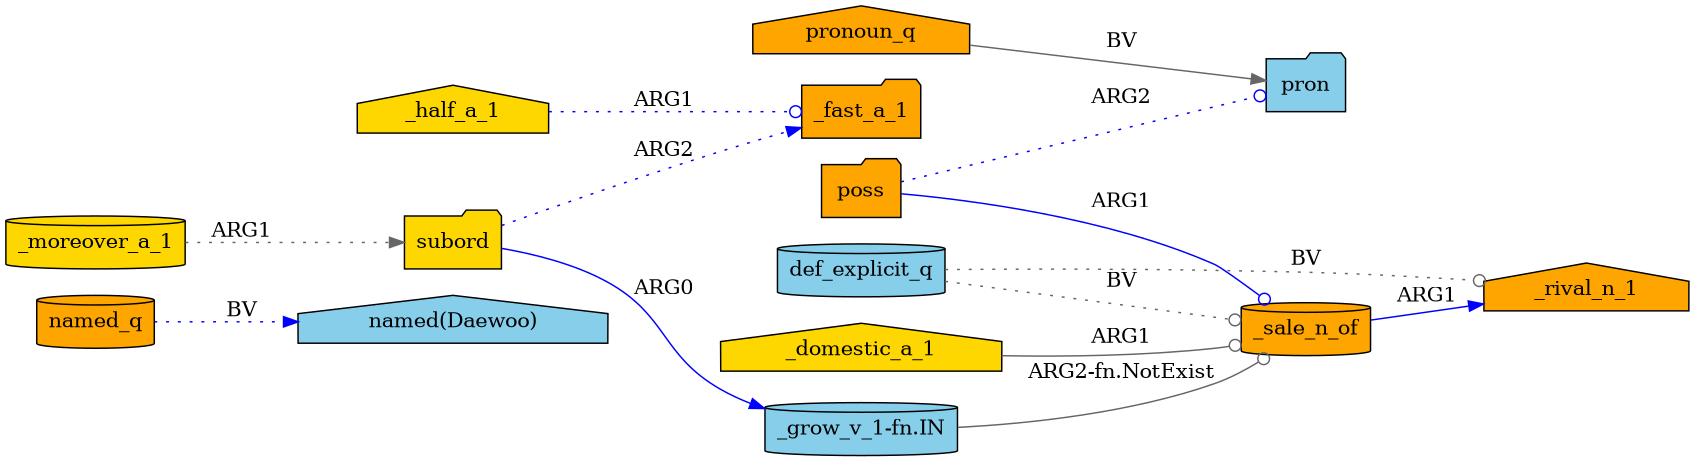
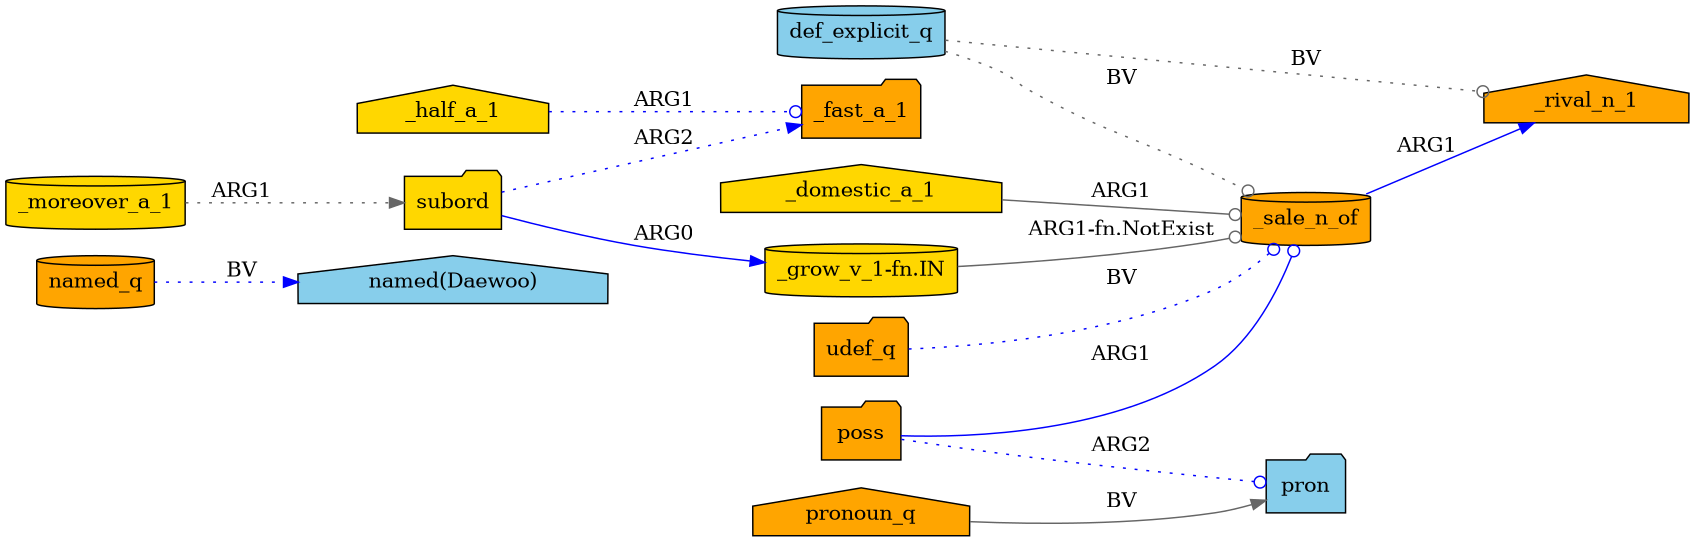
node "udef_q": added
edge "_grow_v_1-fn.IN" -> "_sale_n_of": label "ARG2-fn.NotExist" -> "ARG1-fn.NotExist"
node "_grow_v_1-fn.IN": fillcolor skyblue -> gold
